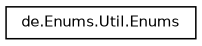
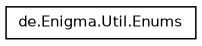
node "de.Enums.Util.Enums": label "de.Enums.Util.Enums" -> "de.Enigma.Util.Enums"
